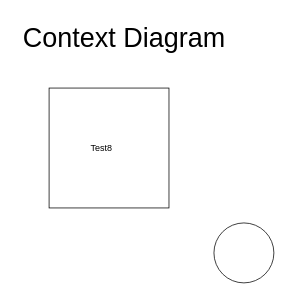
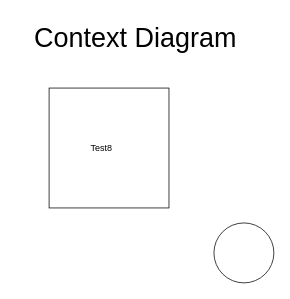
node "Context Diagram": moved (124, 38) -> (135, 38)
